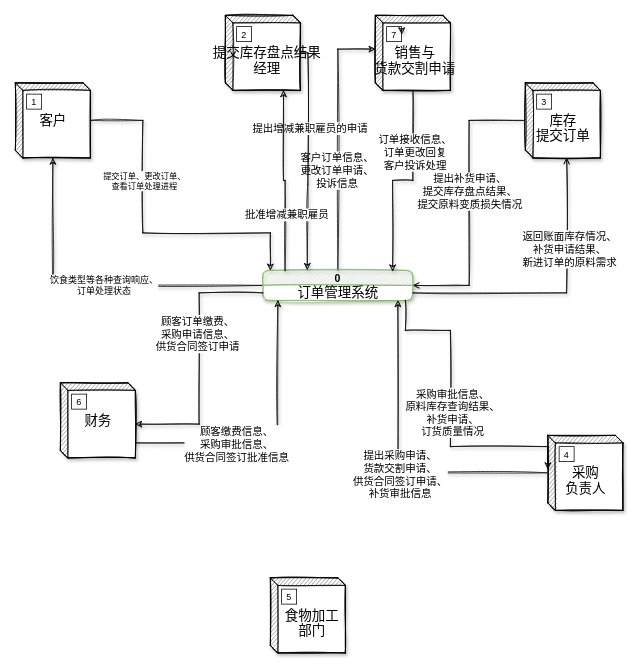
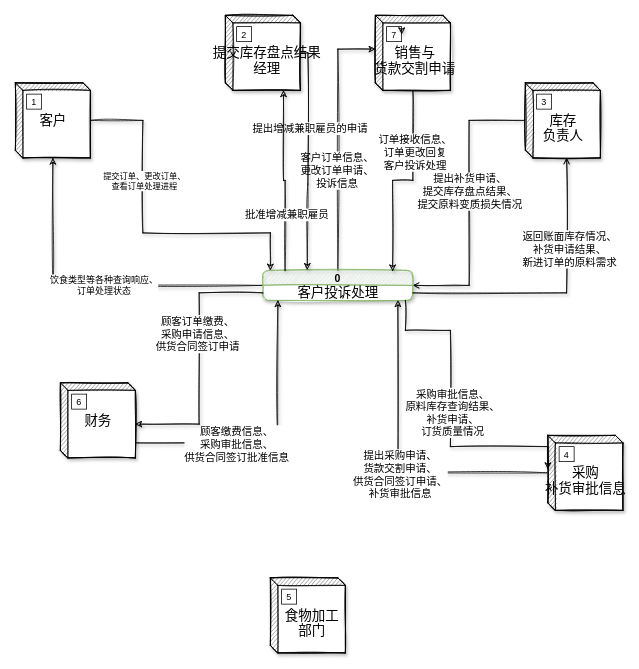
node "库存 提交订单": label "库存 提交订单" -> "库存 负责人"
node "订单管理系统": label "订单管理系统" -> "客户投诉处理"
node "采购 负责人": label "采购 负责人" -> "采购 补货审批信息"
